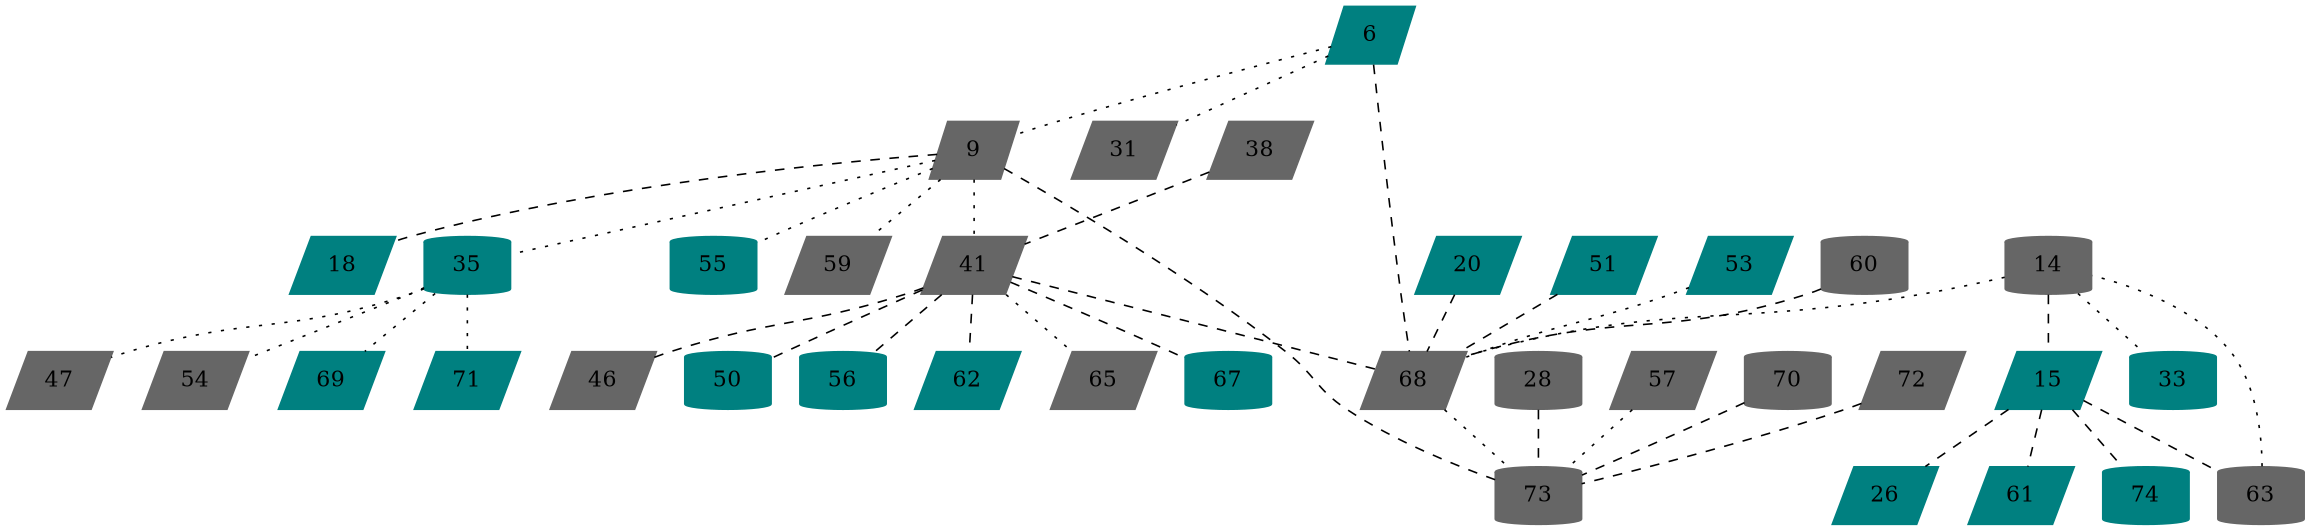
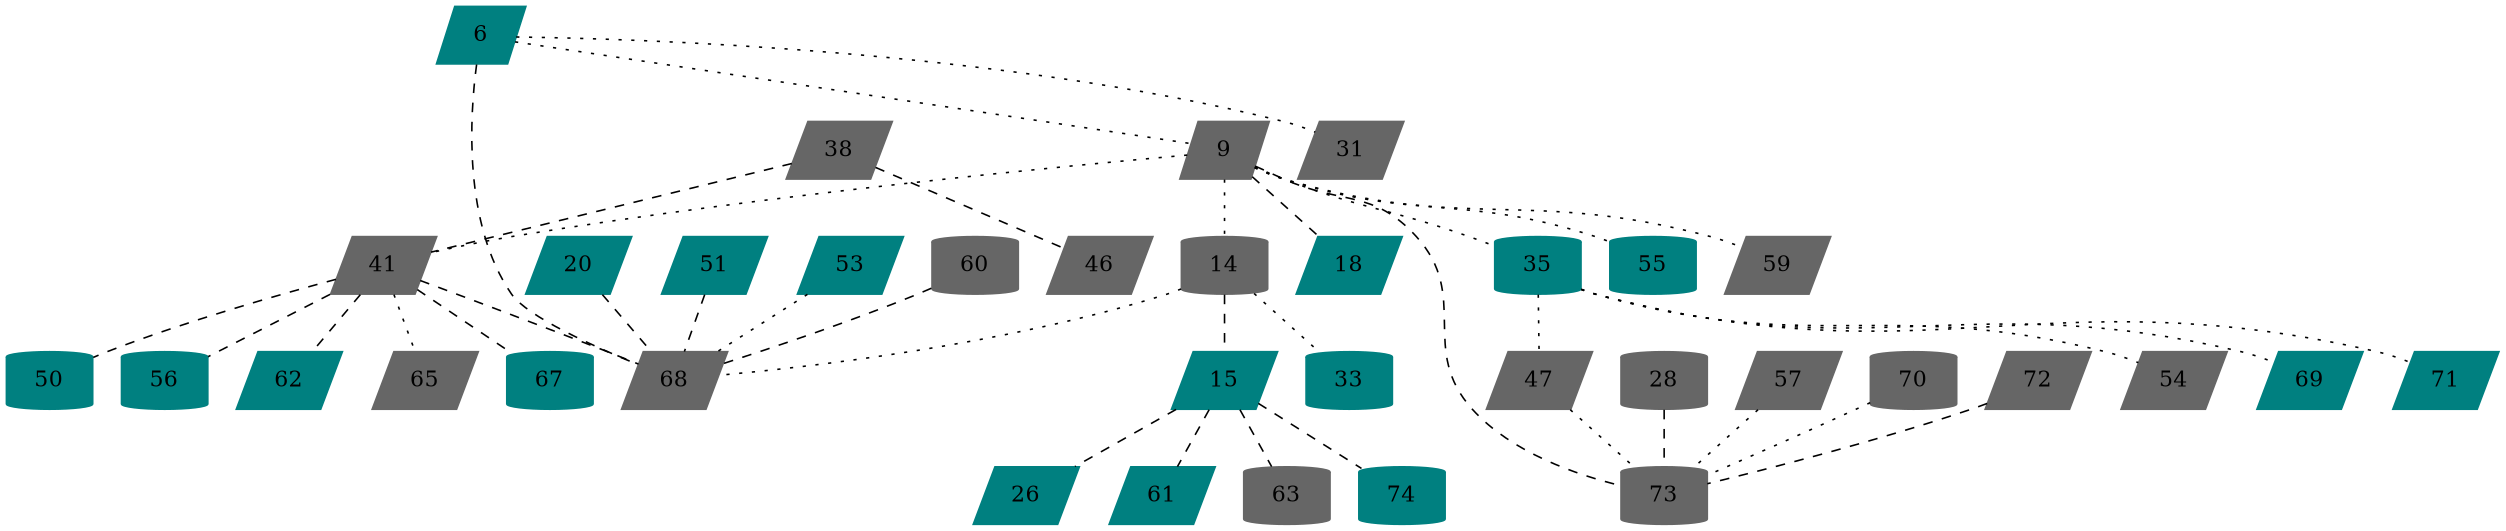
edge "41" -- "46": now "38" -- "46"
edge "14" -- "63": now "14" -- "9"
edge "68" -- "73": now "47" -- "73"
edge "70" -- "73": style dashed -> dotted
